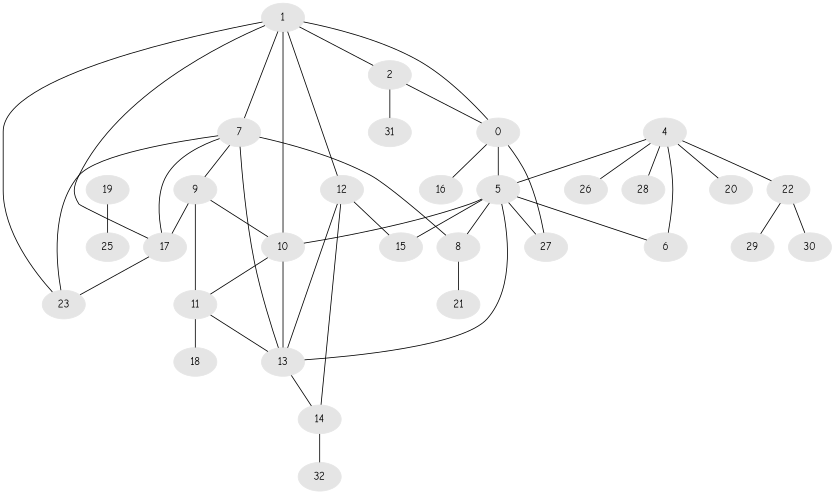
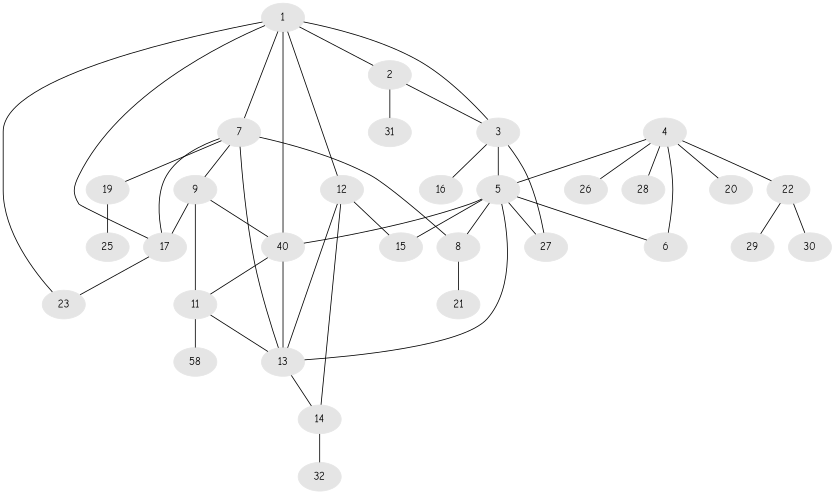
node "0": label "0" -> "3"
edge "7" -- "23": now "7" -- "19"
node "10": label "10" -> "40"
node "18": label "18" -> "58"
